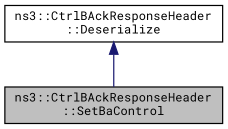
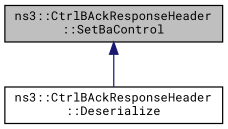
edge "ns3::CtrlBAckResponseHeader ::SetBaControl" -> "ns3::CtrlBAckResponseHeader ::Deserialize": reversed
